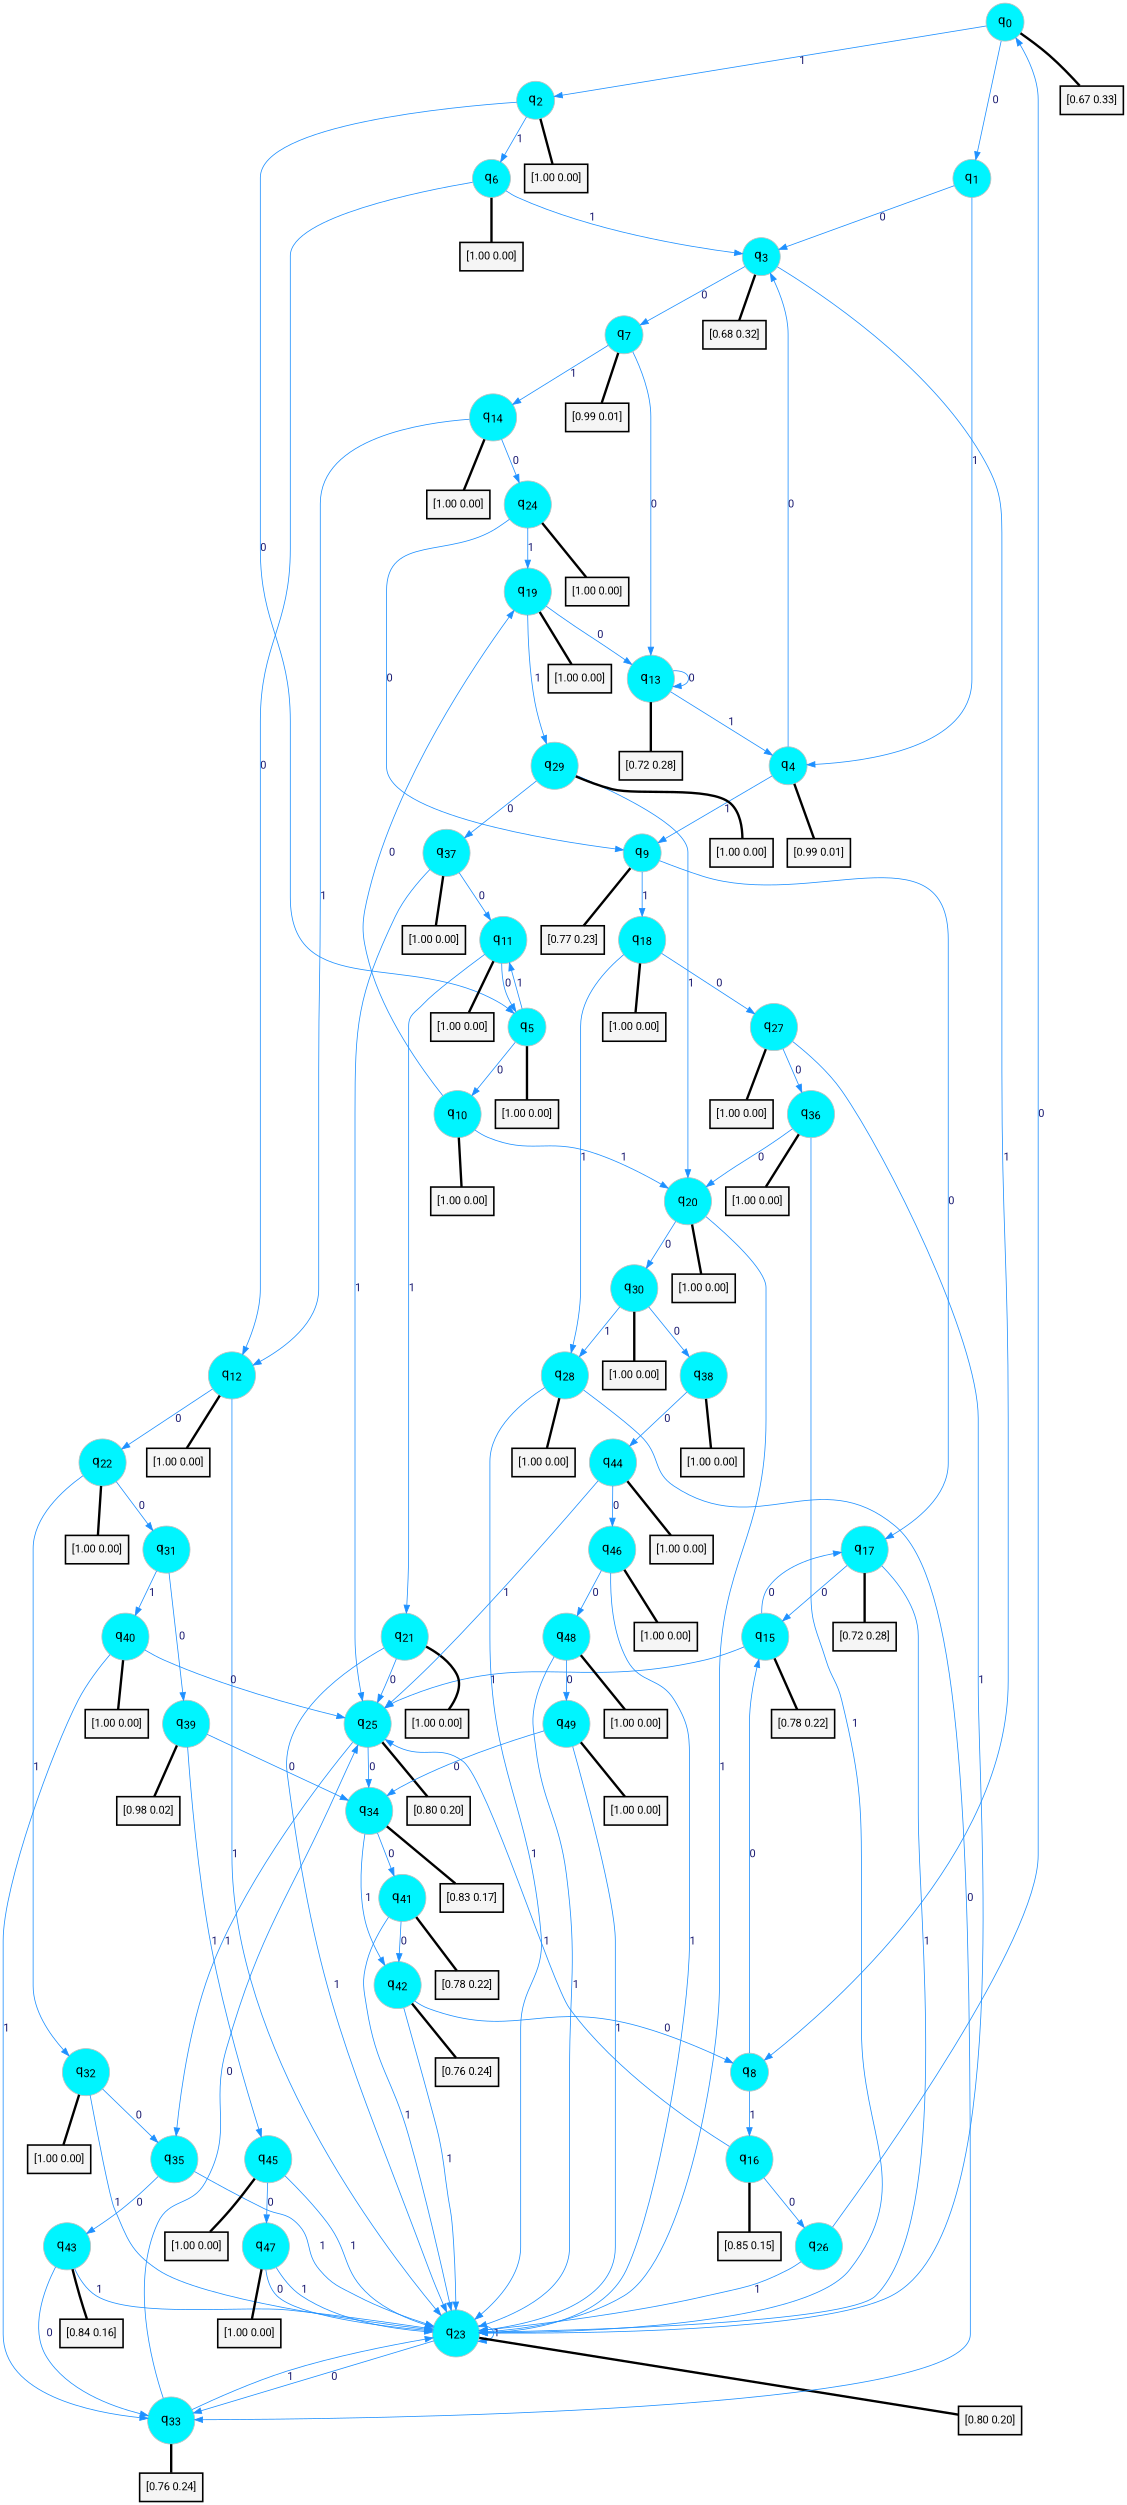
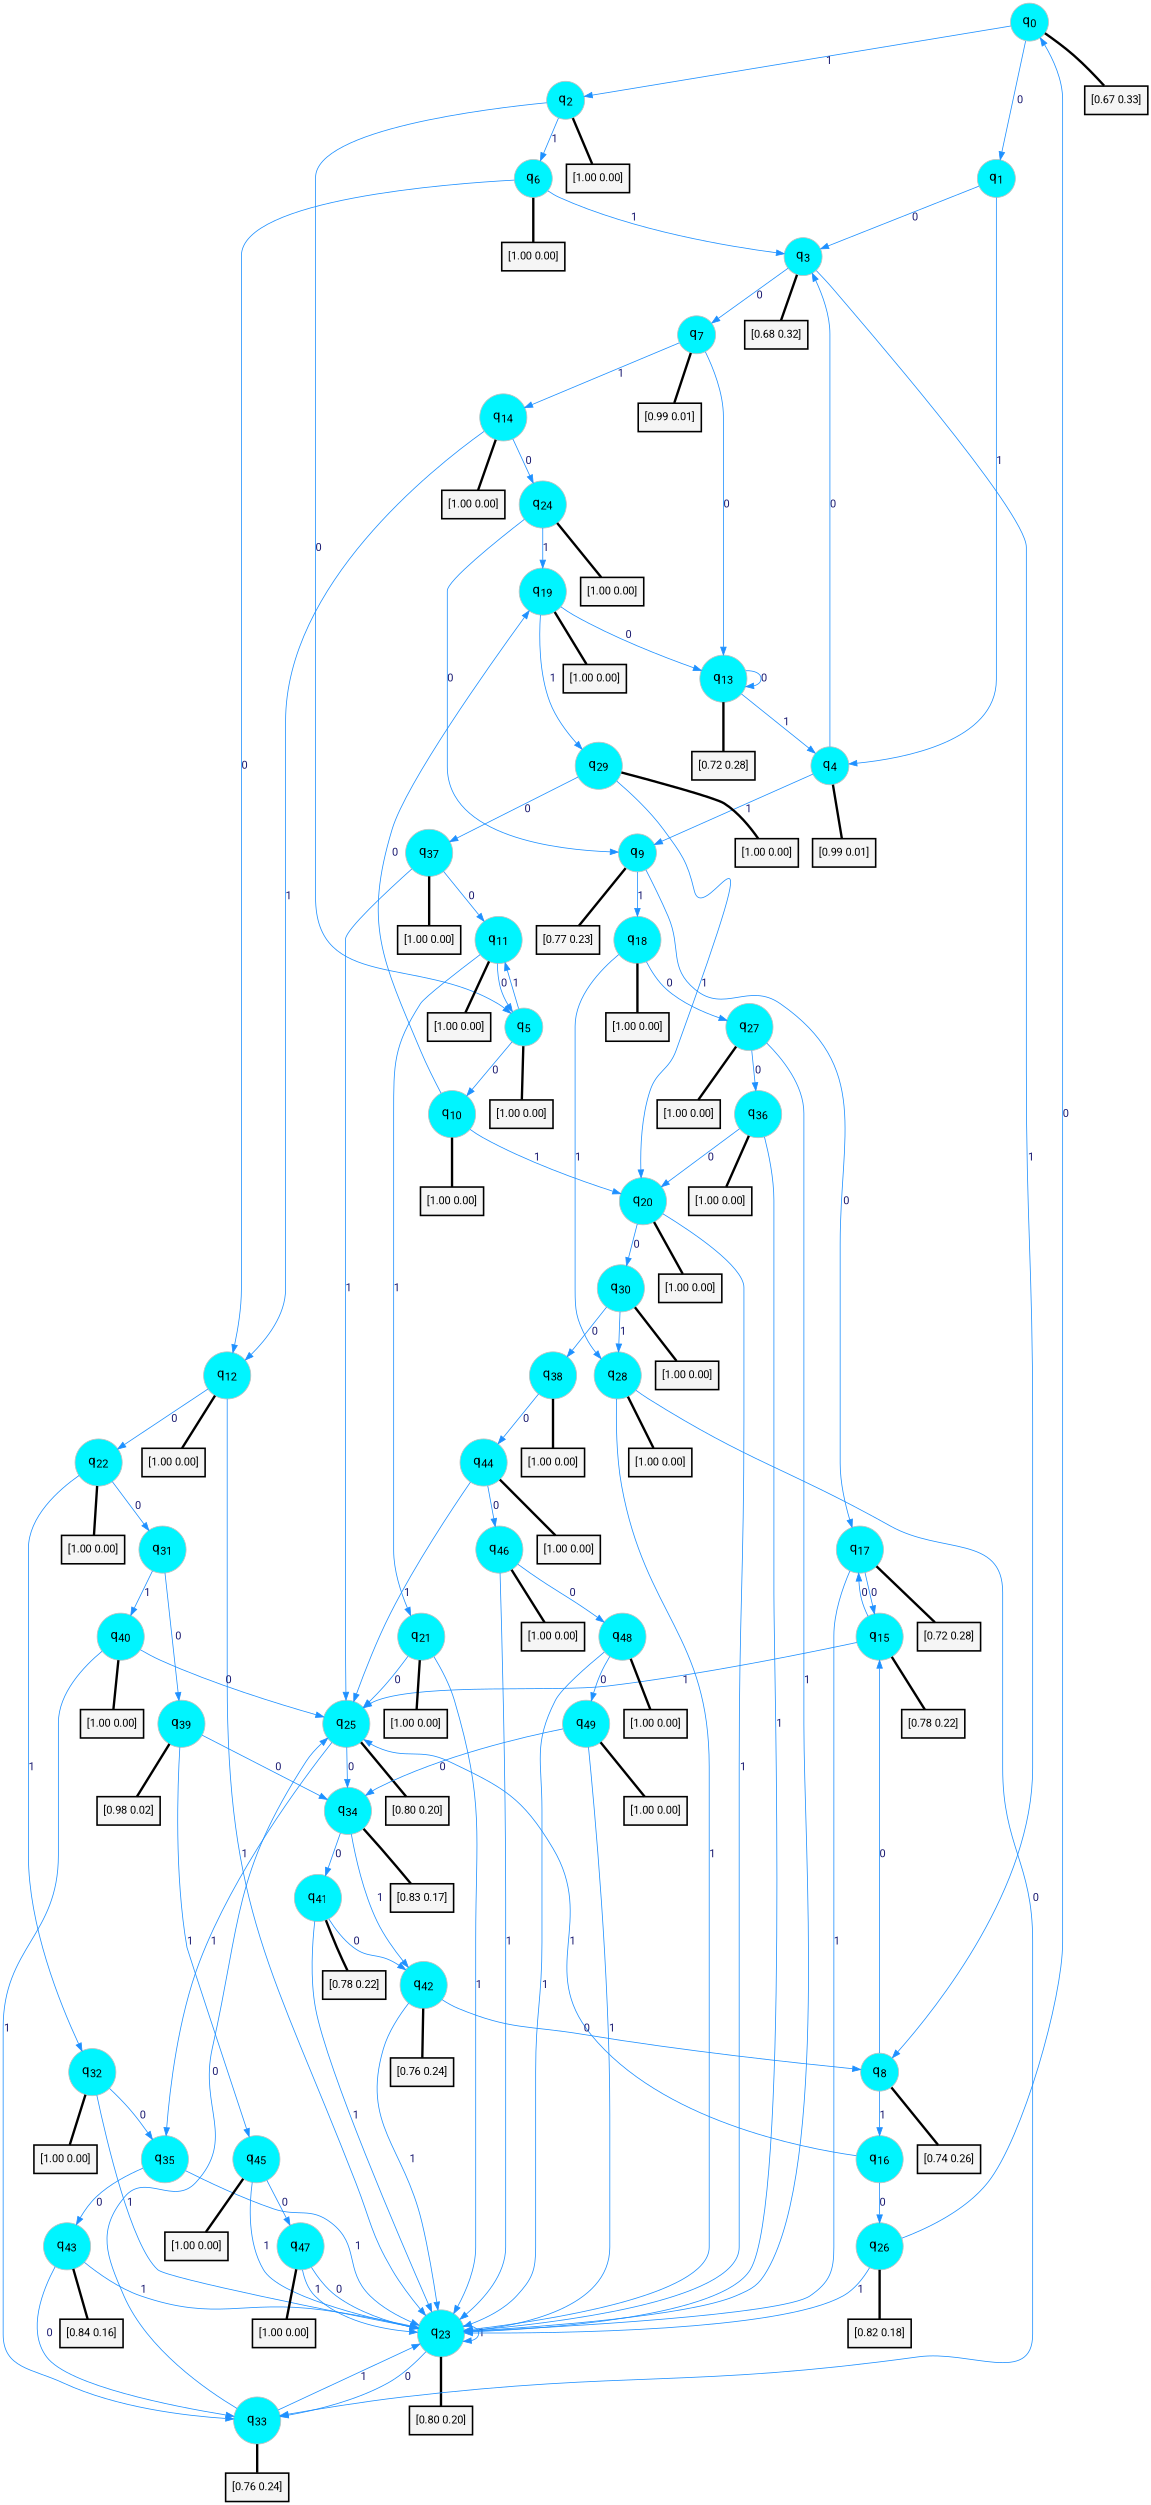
node "[0.74 0.26]": added
node "[0.85 0.15]": removed
node "[0.82 0.18]": added
